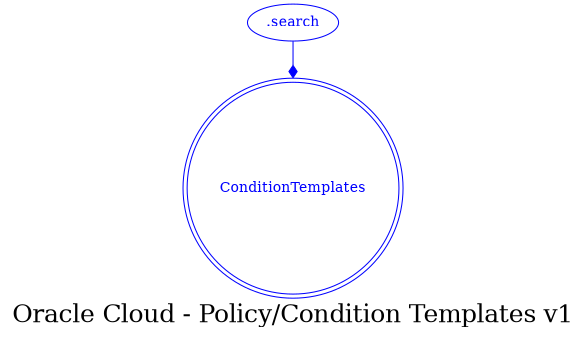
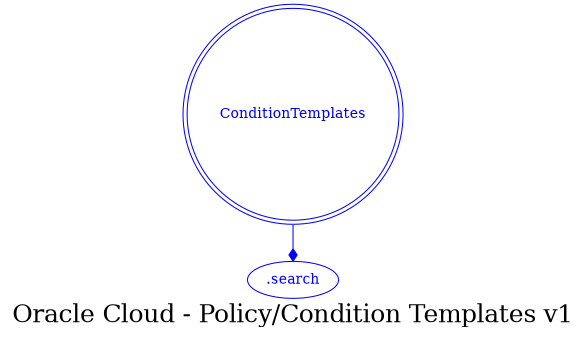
edge ".search" -> "ConditionTemplates": reversed
